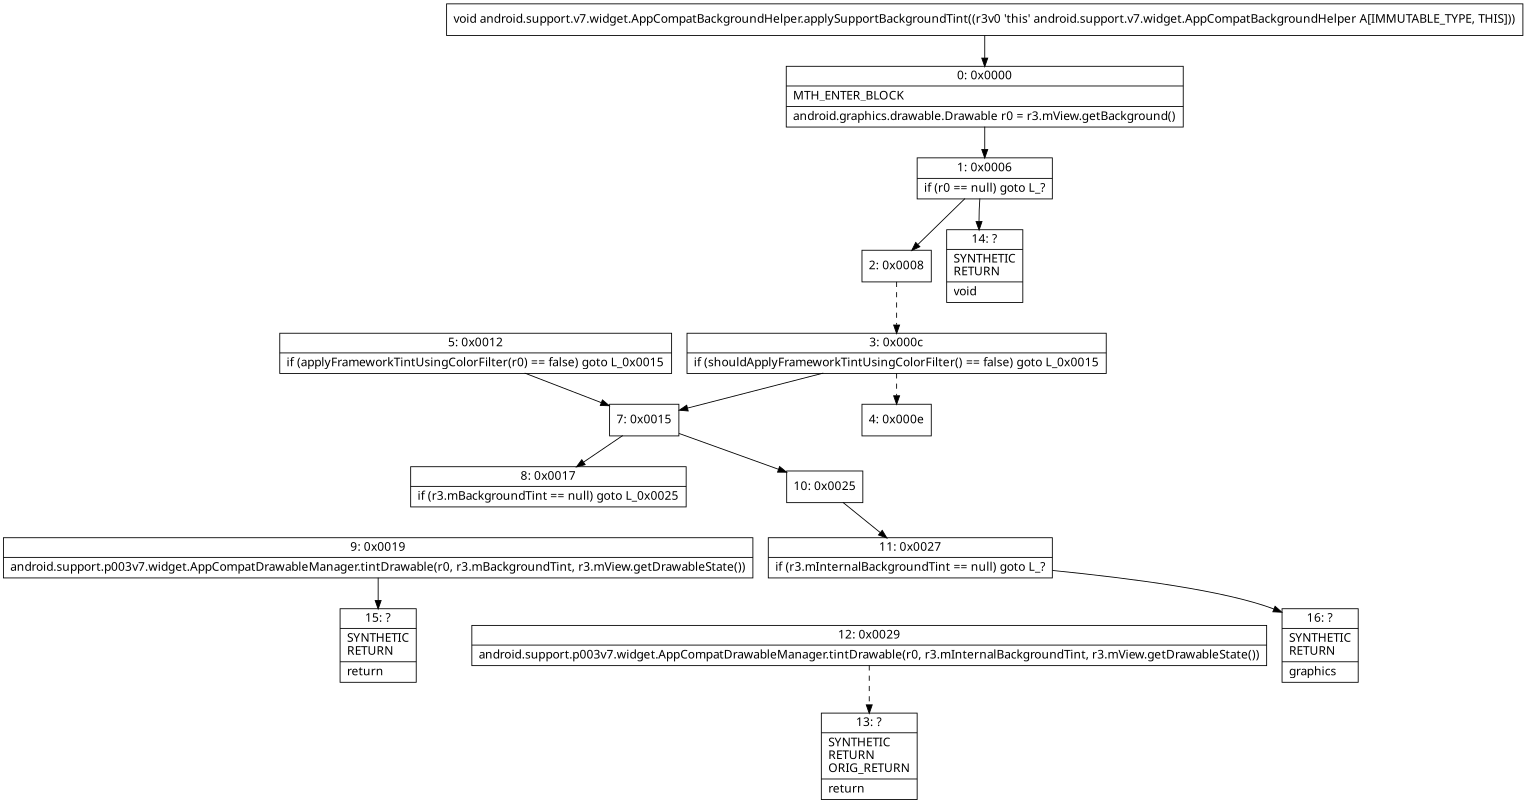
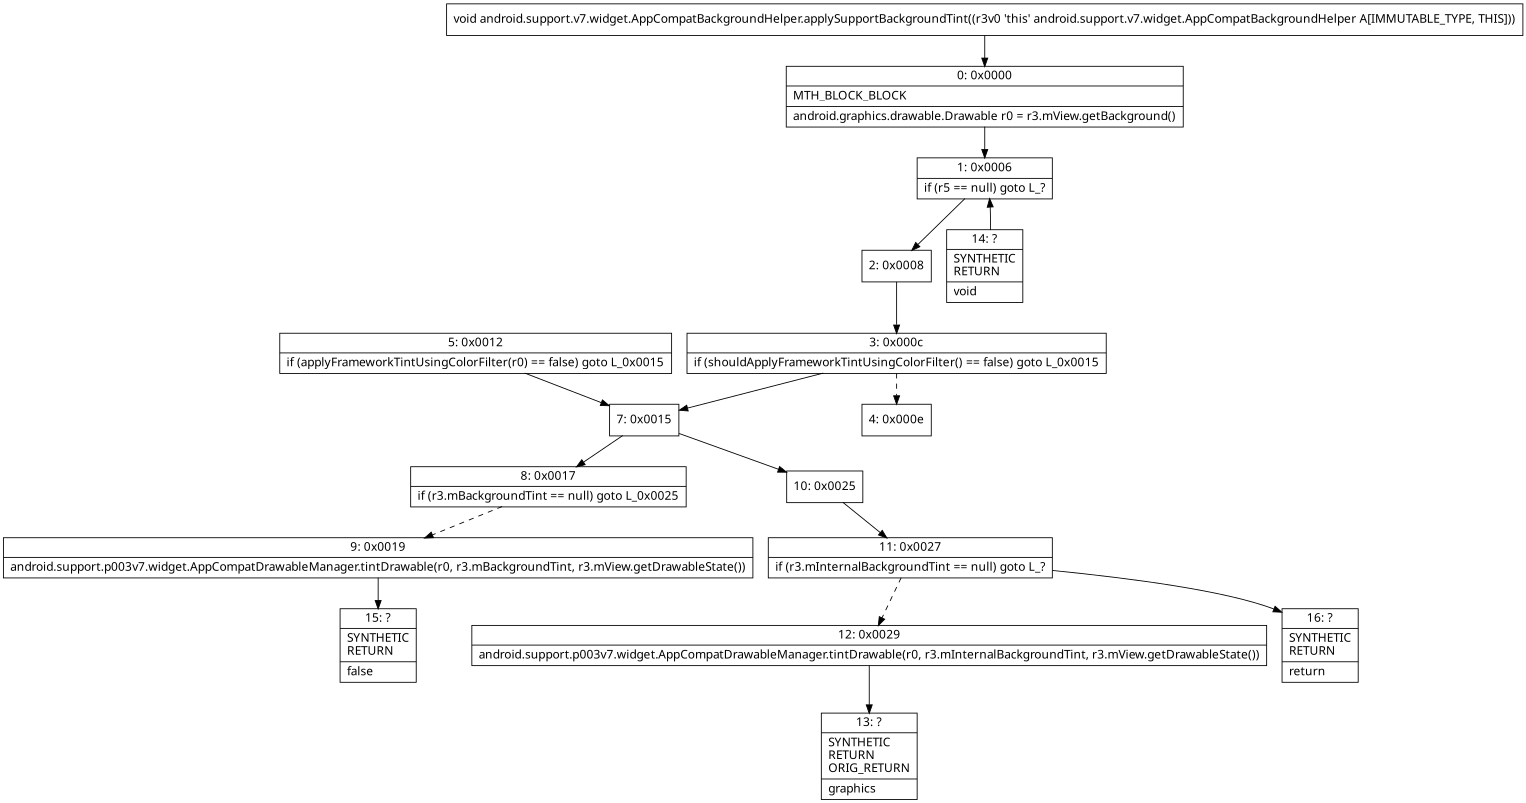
node "0: 0x0000": text "MTH_ENTER_BLOCK" -> "MTH_BLOCK_BLOCK"
node "1: 0x0006": text "if (r0 == null) goto L_?" -> "if (r5 == null) goto L_?"
edge "1: 0x0006" -> "14: ?": reversed
edge "2: 0x0008" -> "3: 0x000c": style dashed -> solid
edge "8: 0x0017" -> "9: 0x0019": added
edge "11: 0x0027" -> "12: 0x0029": added
node "15: ?": text "return" -> "false"
node "16: ?": text "graphics" -> "return"
edge "12: 0x0029" -> "13: ?": style dashed -> solid
node "13: ?": text "return" -> "graphics"
